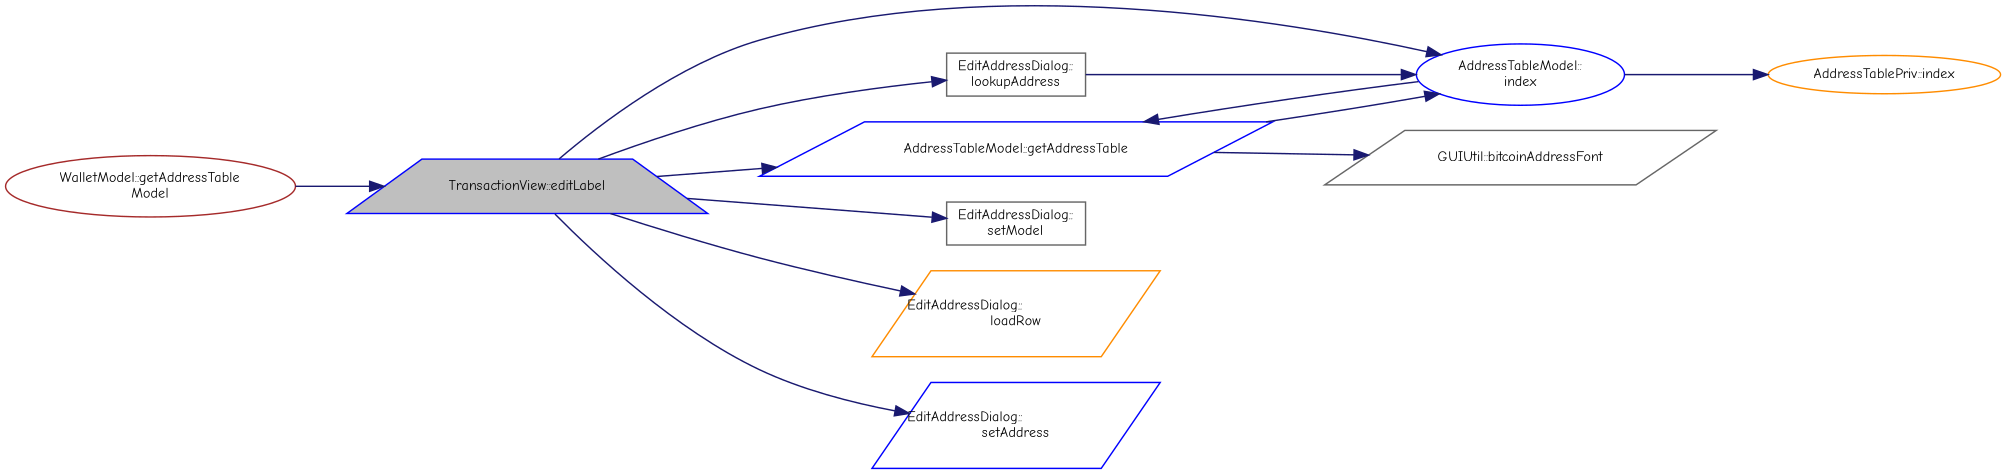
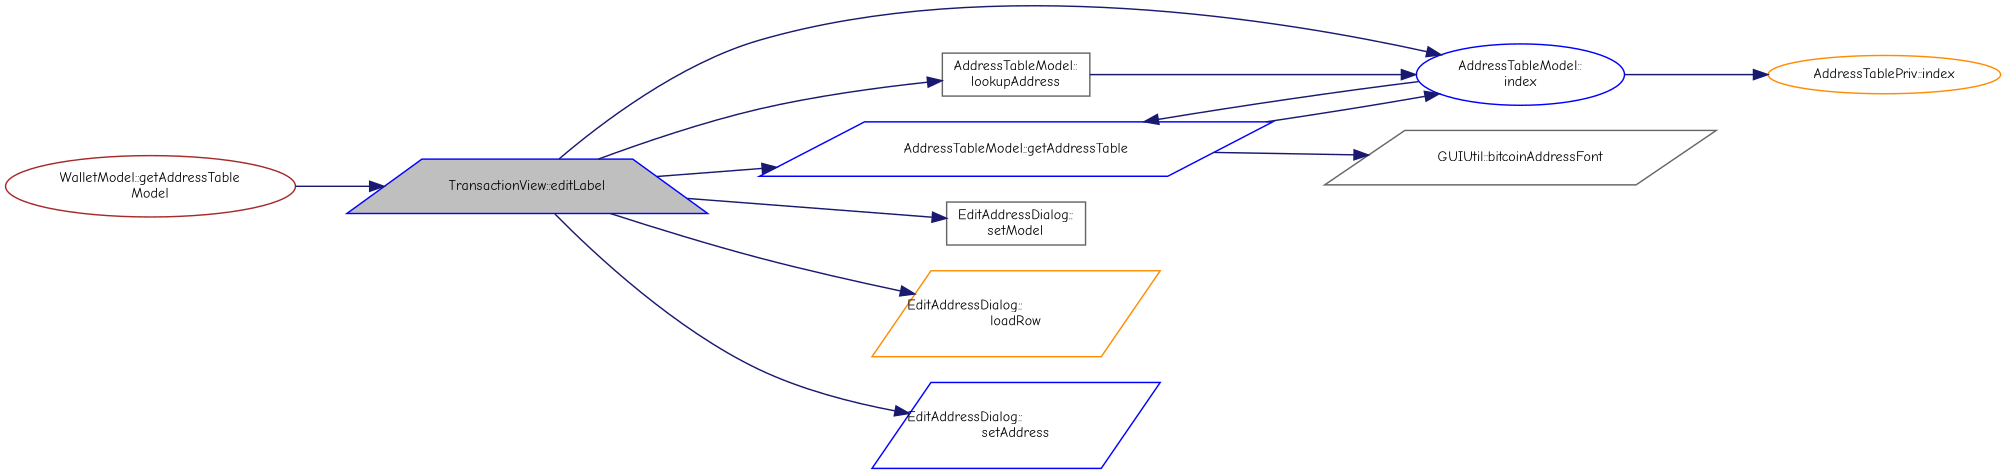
node "EditAddressDialog:: lookupAddress": label "EditAddressDialog:: lookupAddress" -> "AddressTableModel:: lookupAddress"
